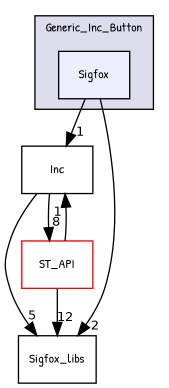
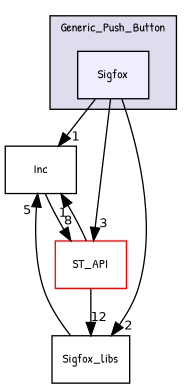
cluster "Generic_Inc_Button": label "Generic_Inc_Button" -> "Generic_Push_Button"
edge "Sigfox" -> "ST_API": added
edge "Inc" -> "Sigfox_libs": reversed
